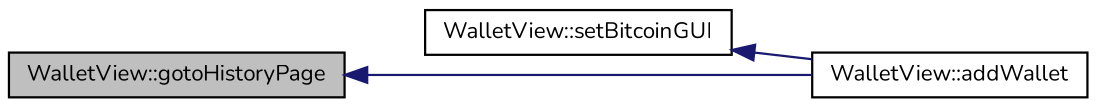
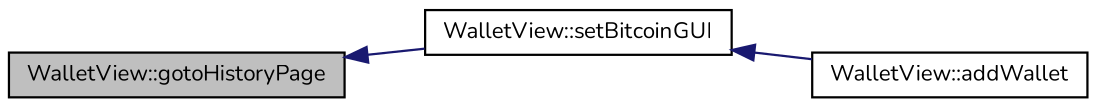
edge "WalletView::addWallet" -> "WalletView::gotoHistoryPage": now "WalletView::setBitcoinGUI" -> "WalletView::gotoHistoryPage"
